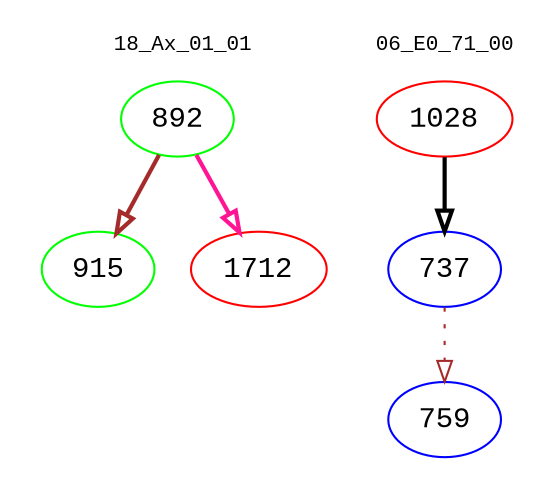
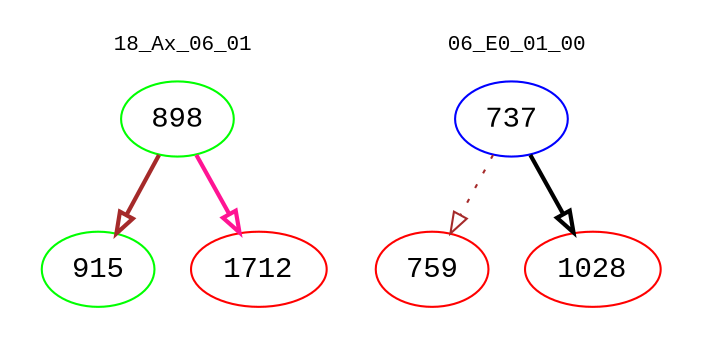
cluster "18_Ax_01_01": label "18_Ax_01_01" -> "18_Ax_06_01"
cluster "06_E0_71_00": label "06_E0_71_00" -> "06_E0_01_00"
node "892": label "892" -> "898"
edge "1028" -> "737": reversed
node "759": color blue -> red
